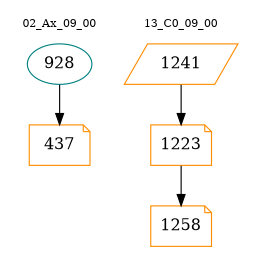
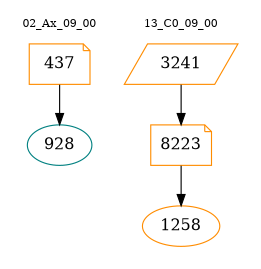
node "1241": label "1241" -> "3241"
edge "928" -> "437": reversed
node "1223": label "1223" -> "8223"
node "1258": shape note -> ellipse
